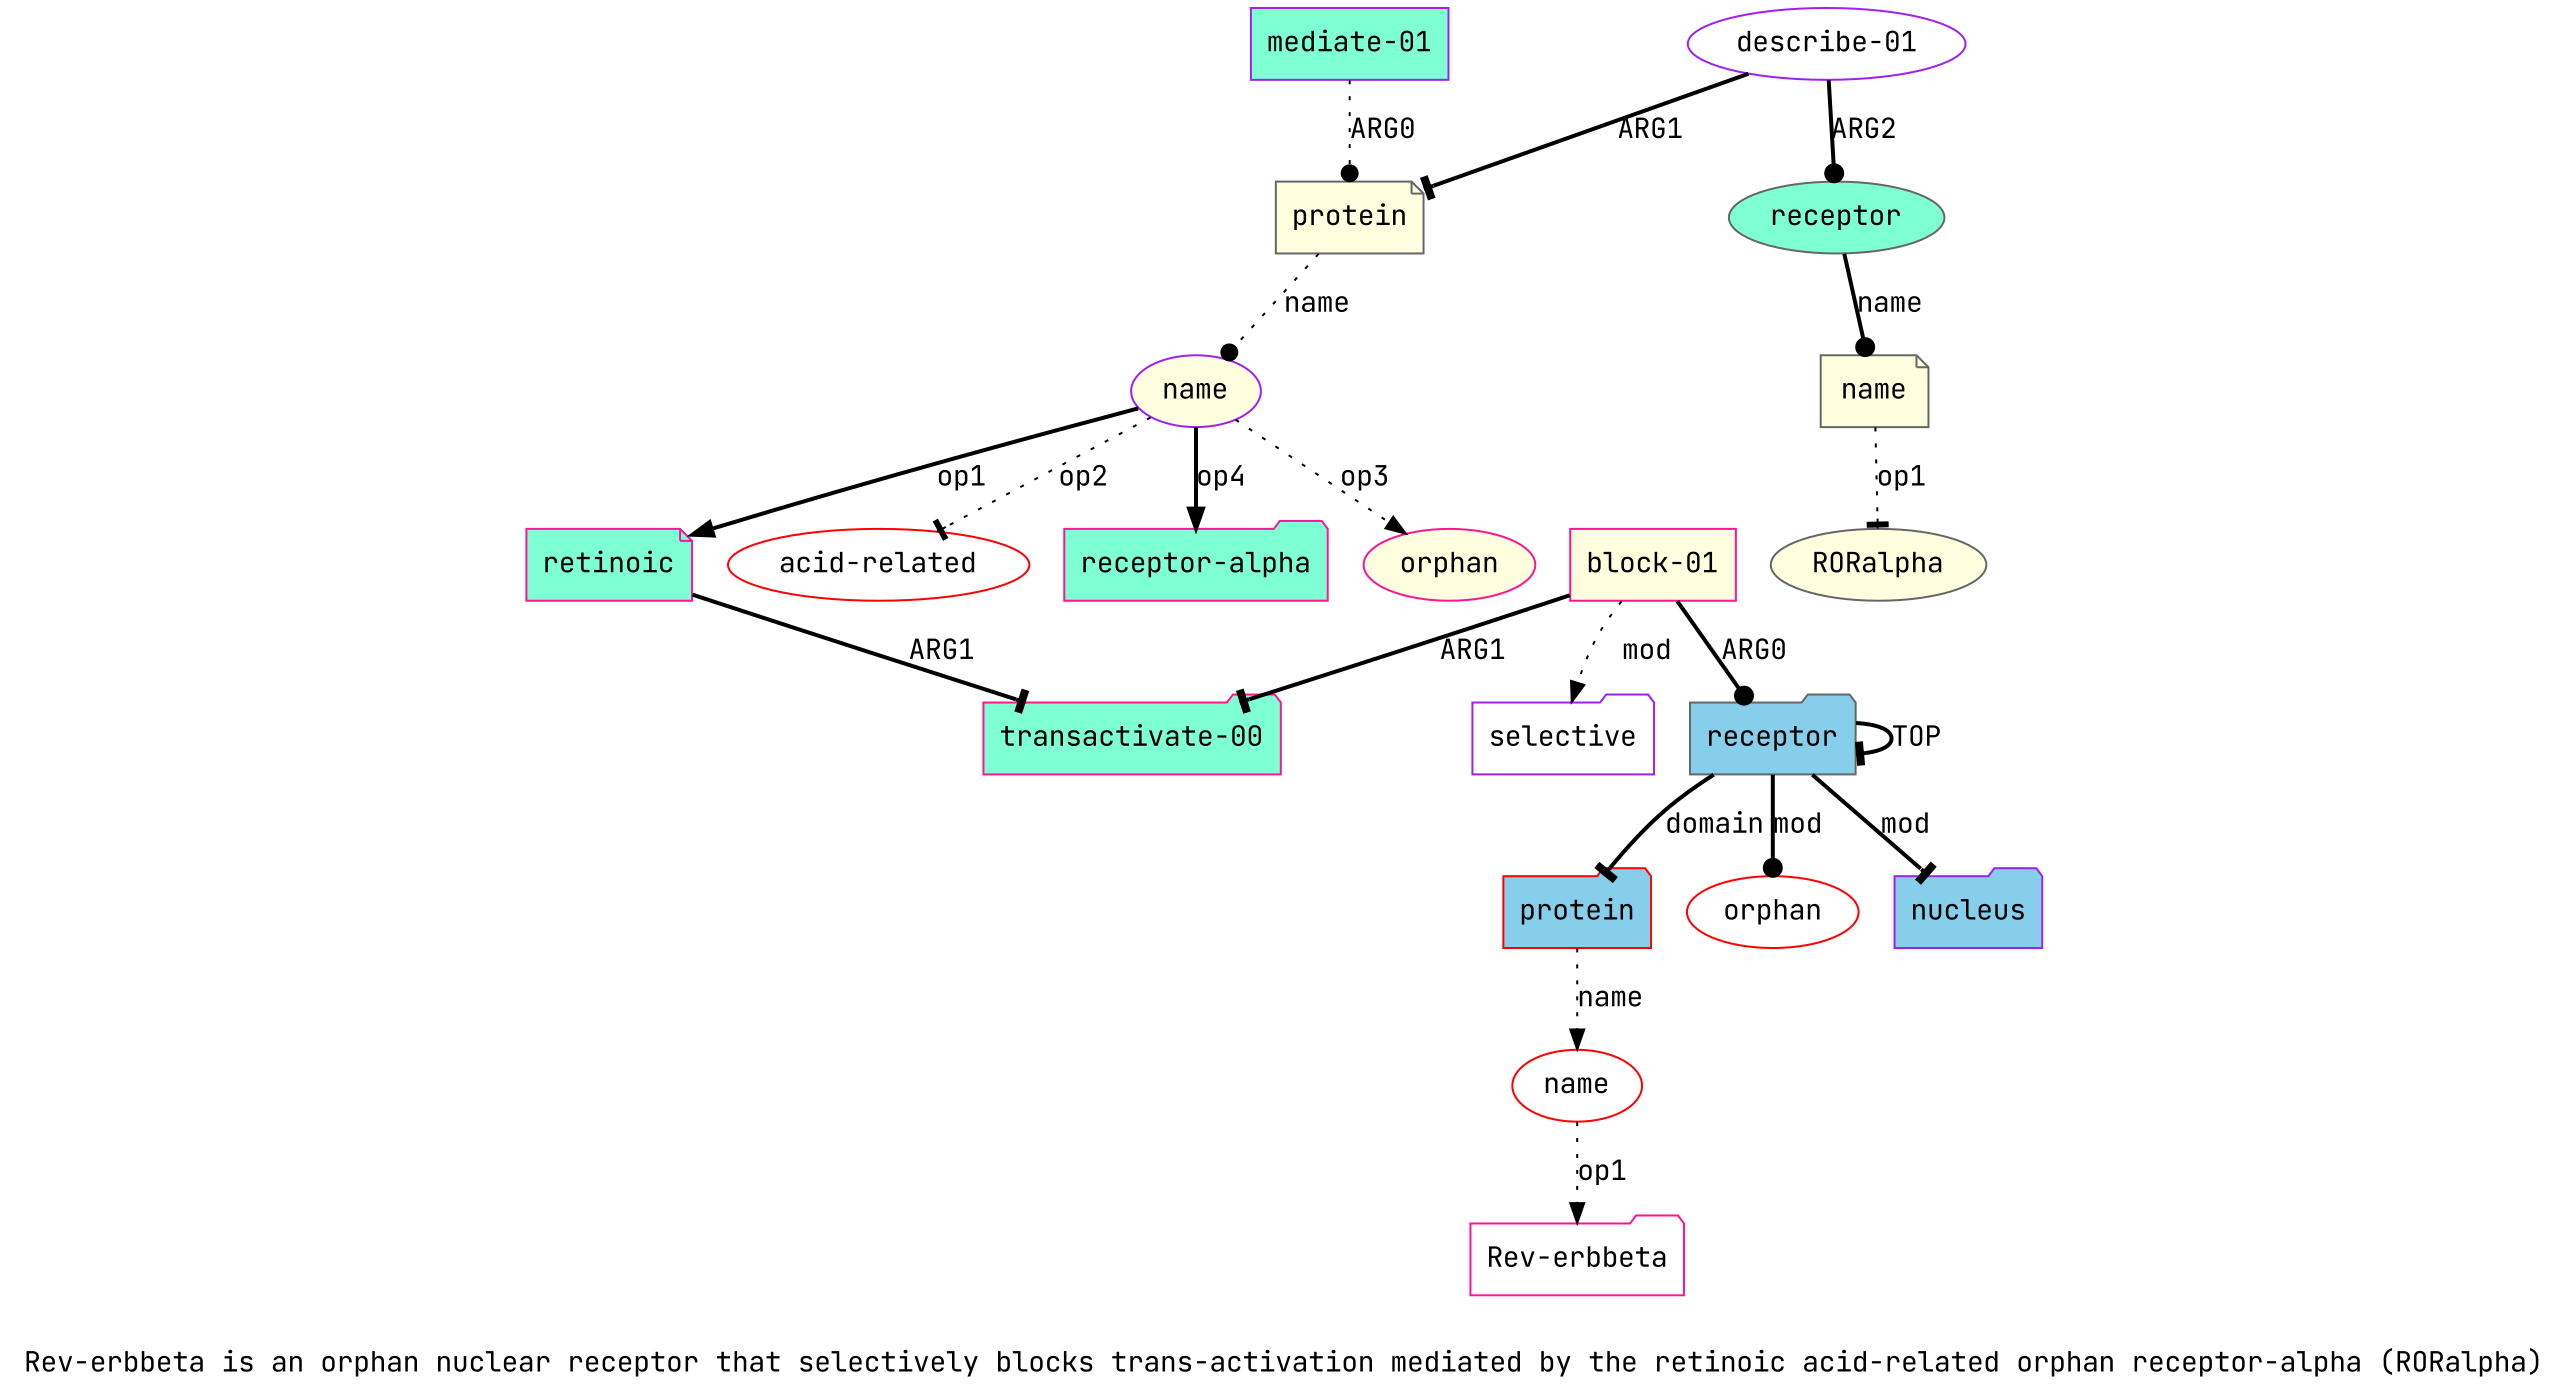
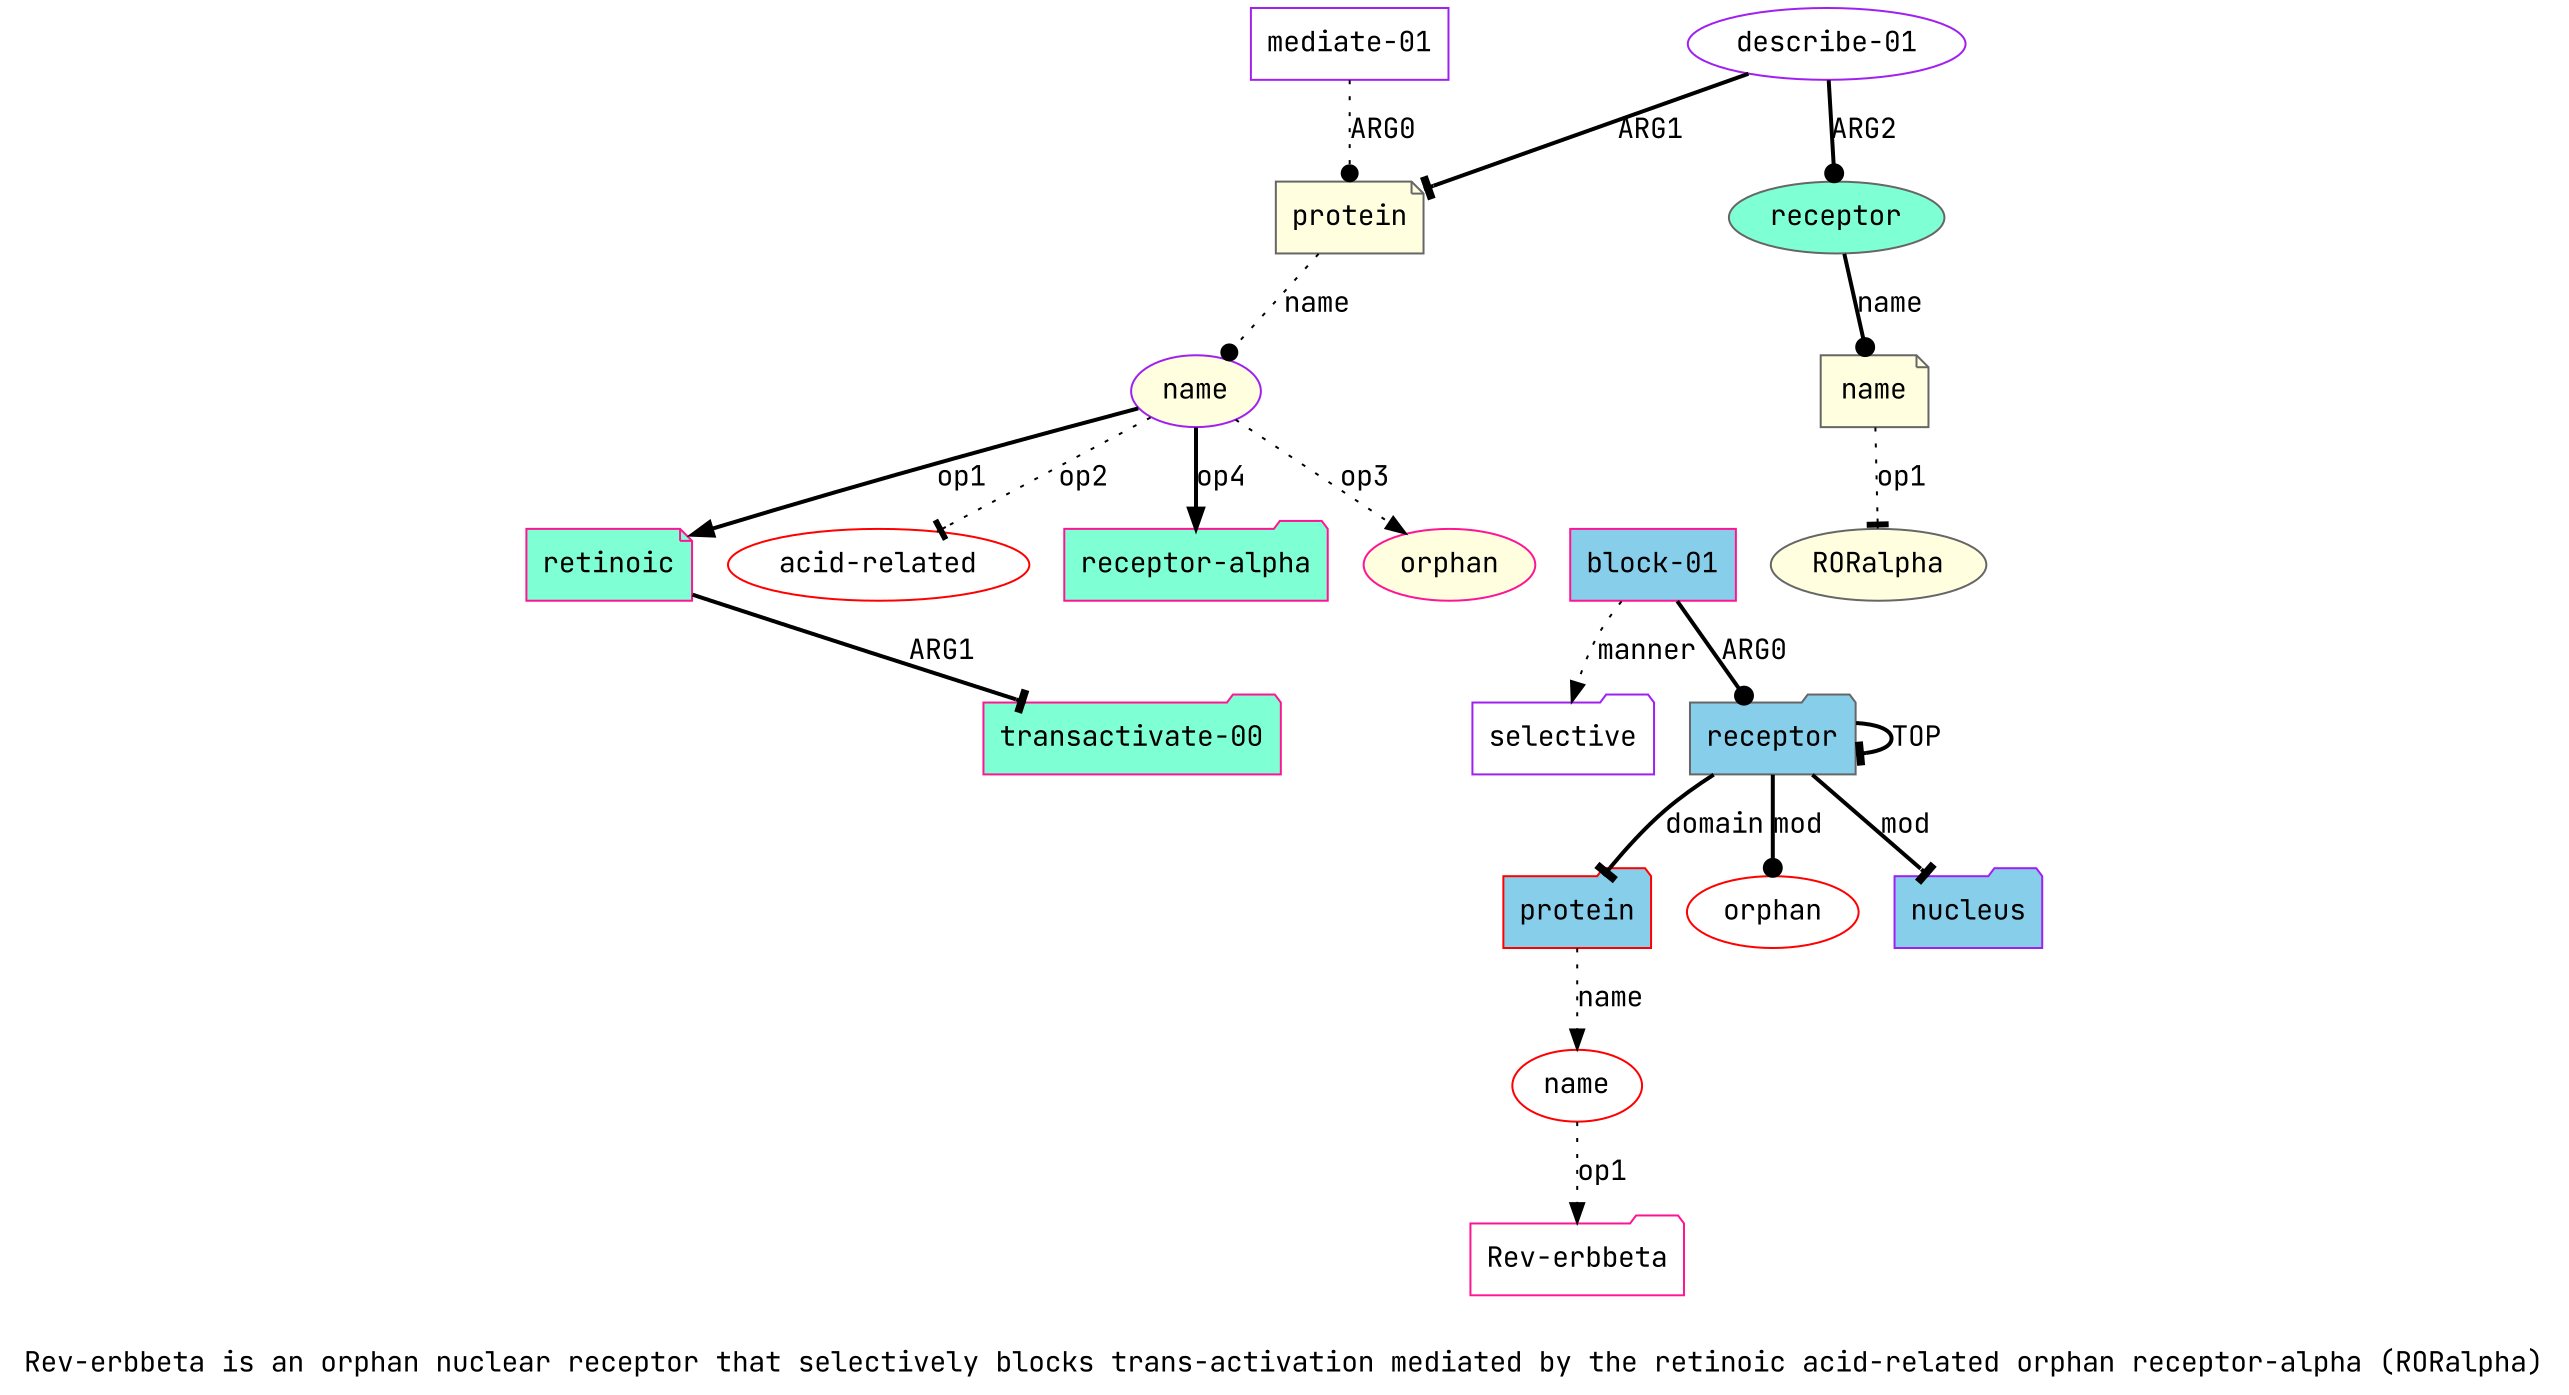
node "mediate-01": fillcolor aquamarine -> white
node "block-01": fillcolor lightyellow -> skyblue
edge "block-01" -> "transactivate-00": removed, label "ARG1"
edge "block-01" -> "selective": label "mod" -> "manner"
